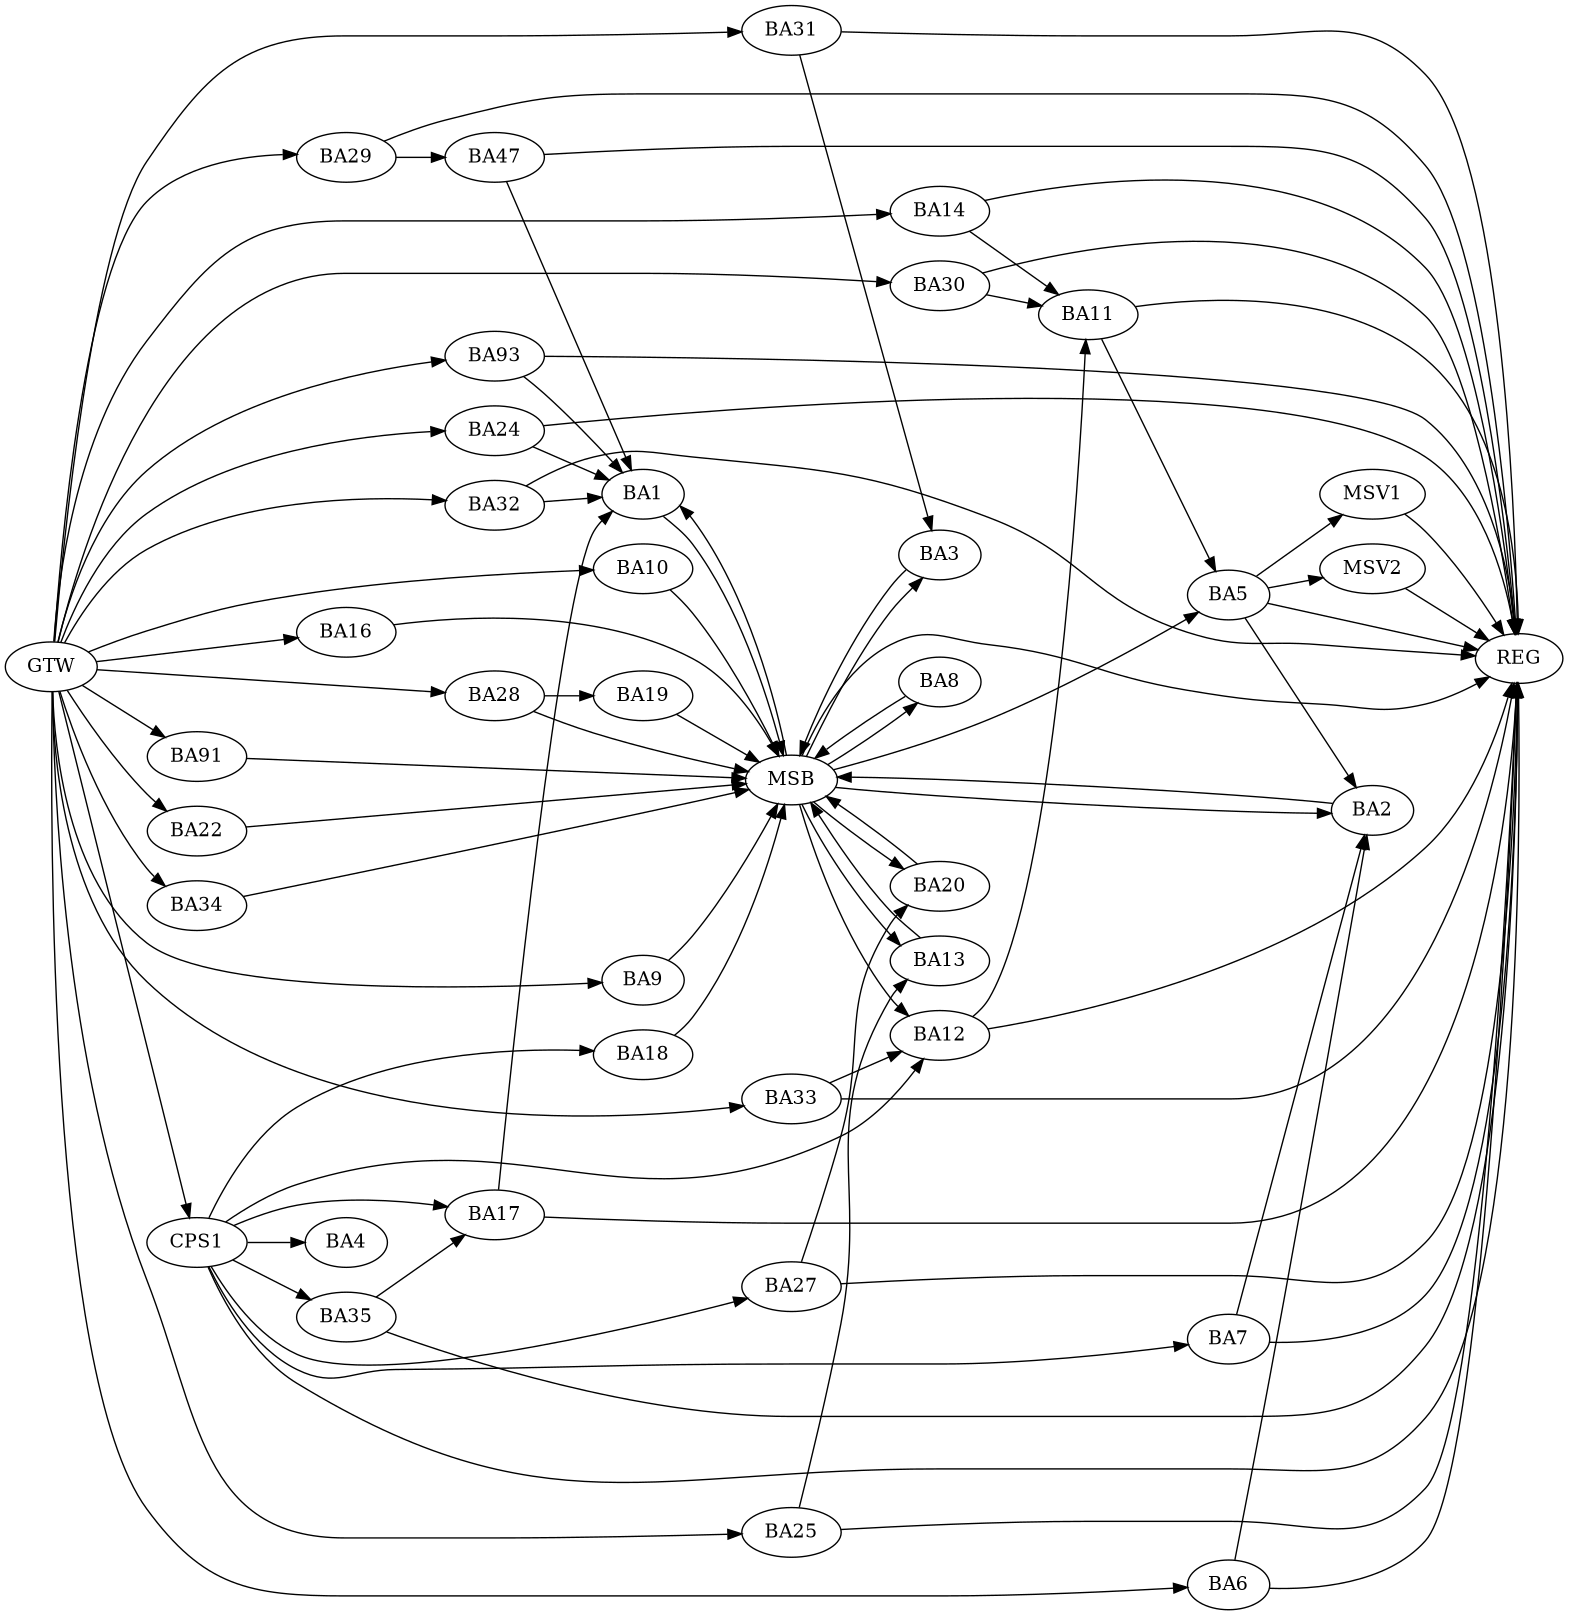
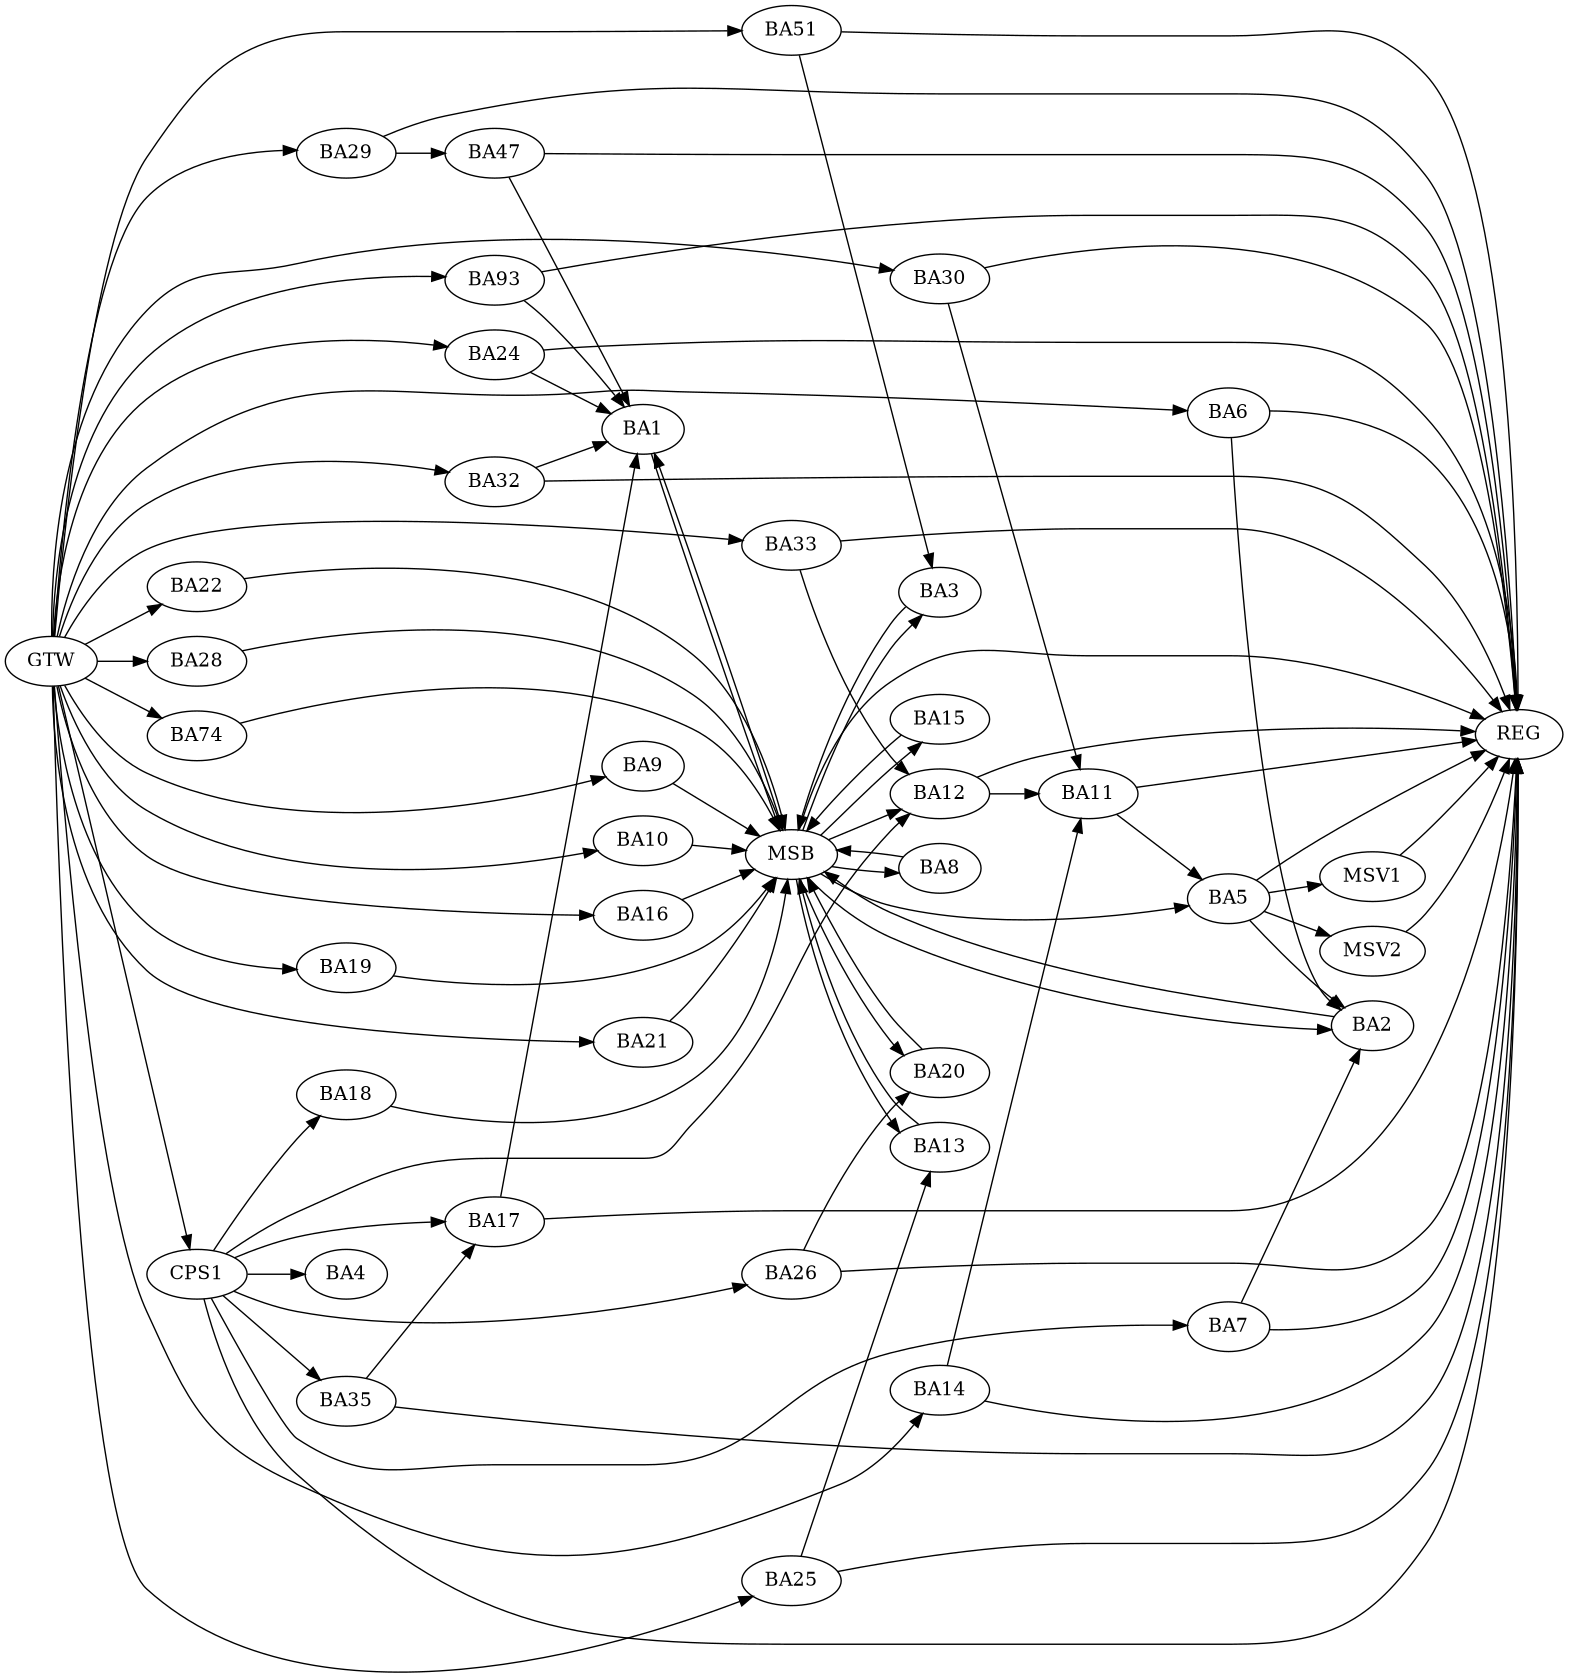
node "BA31": label "BA31" -> "BA51"
edge "BA28" -> "BA19": now "GTW" -> "BA19"
node "BA15": added
node "BA91": label "BA91" -> "BA21"
node "BA34": label "BA34" -> "BA74"
node "BA27": label "BA27" -> "BA26"
